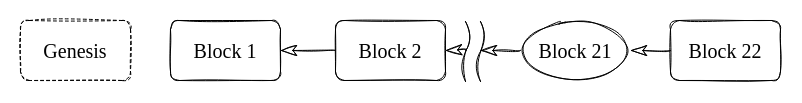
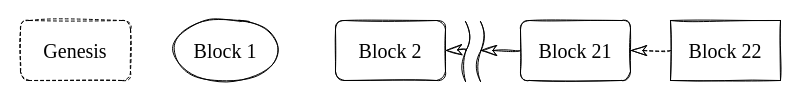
node "Block 1": shape rounded rectangle -> ellipse
edge "Block 2" -> "Block 1": removed
node "Block 21": shape ellipse -> rounded rectangle
edge "Block 22" -> "Block 21": style solid -> dashed
node "Block 22": shape rounded rectangle -> rectangle
